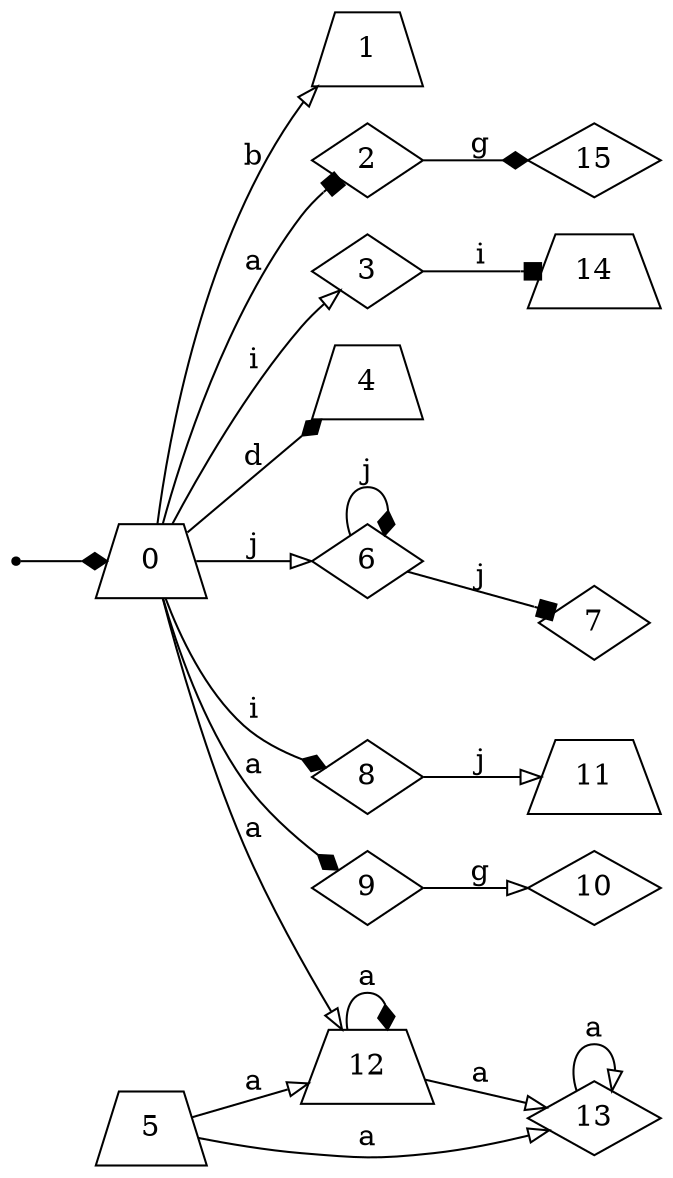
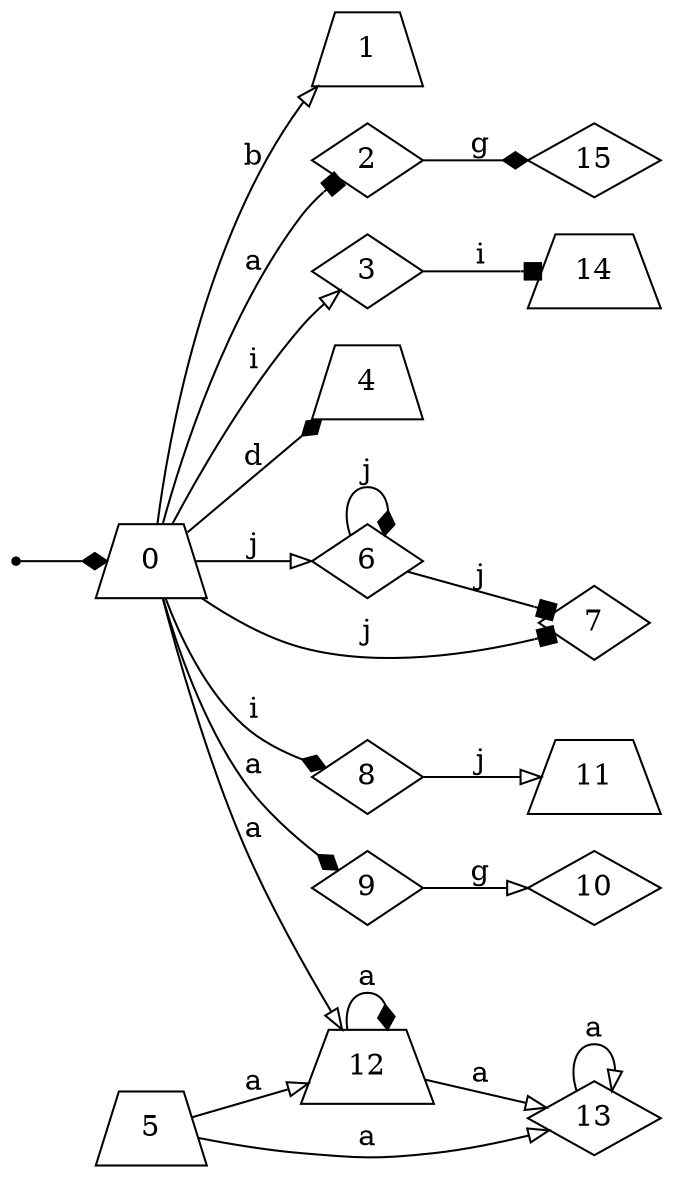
edge "0" -> "7": added, label "j"
